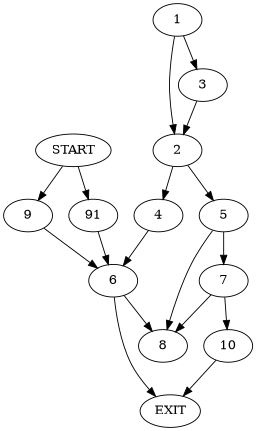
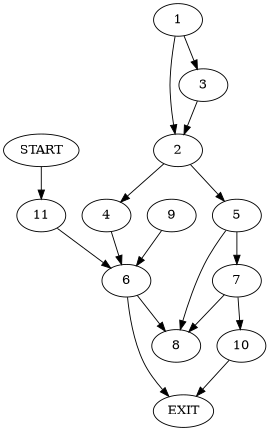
edge "START" -> "9": removed
node "91": label "91" -> "11"
